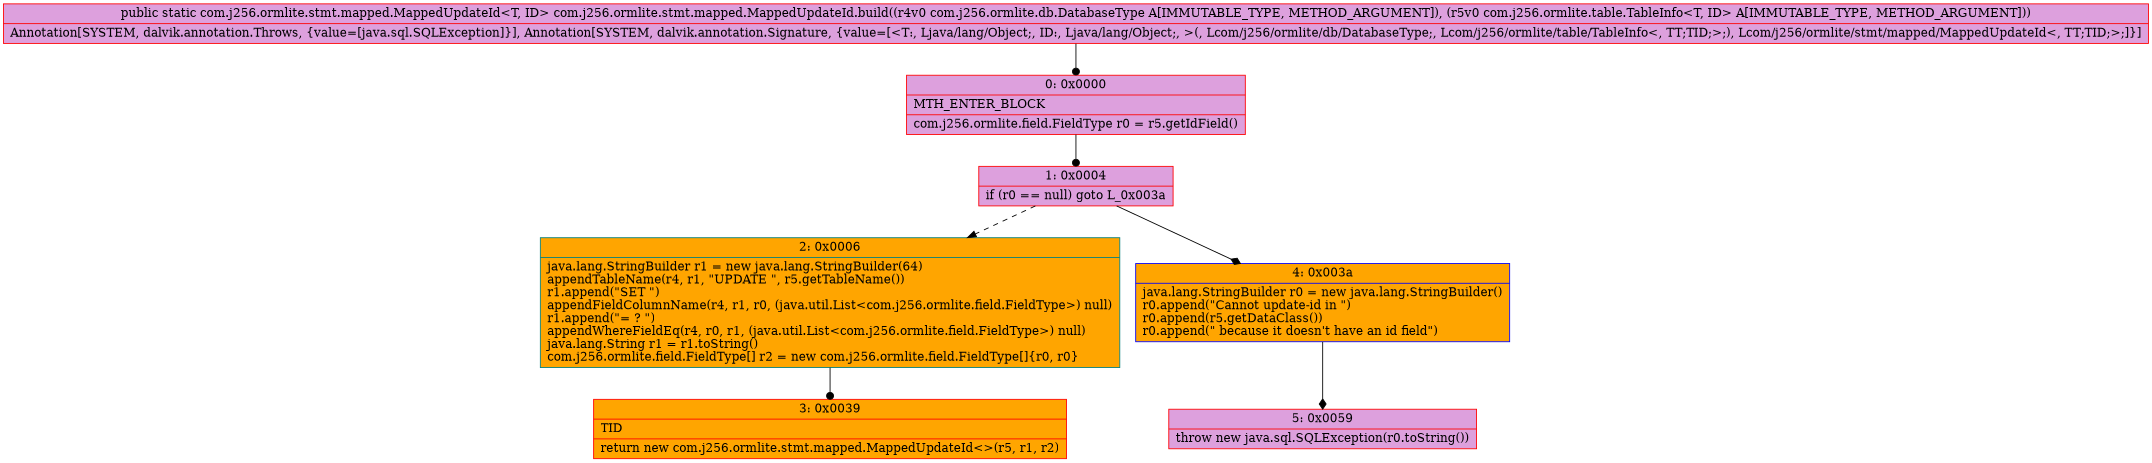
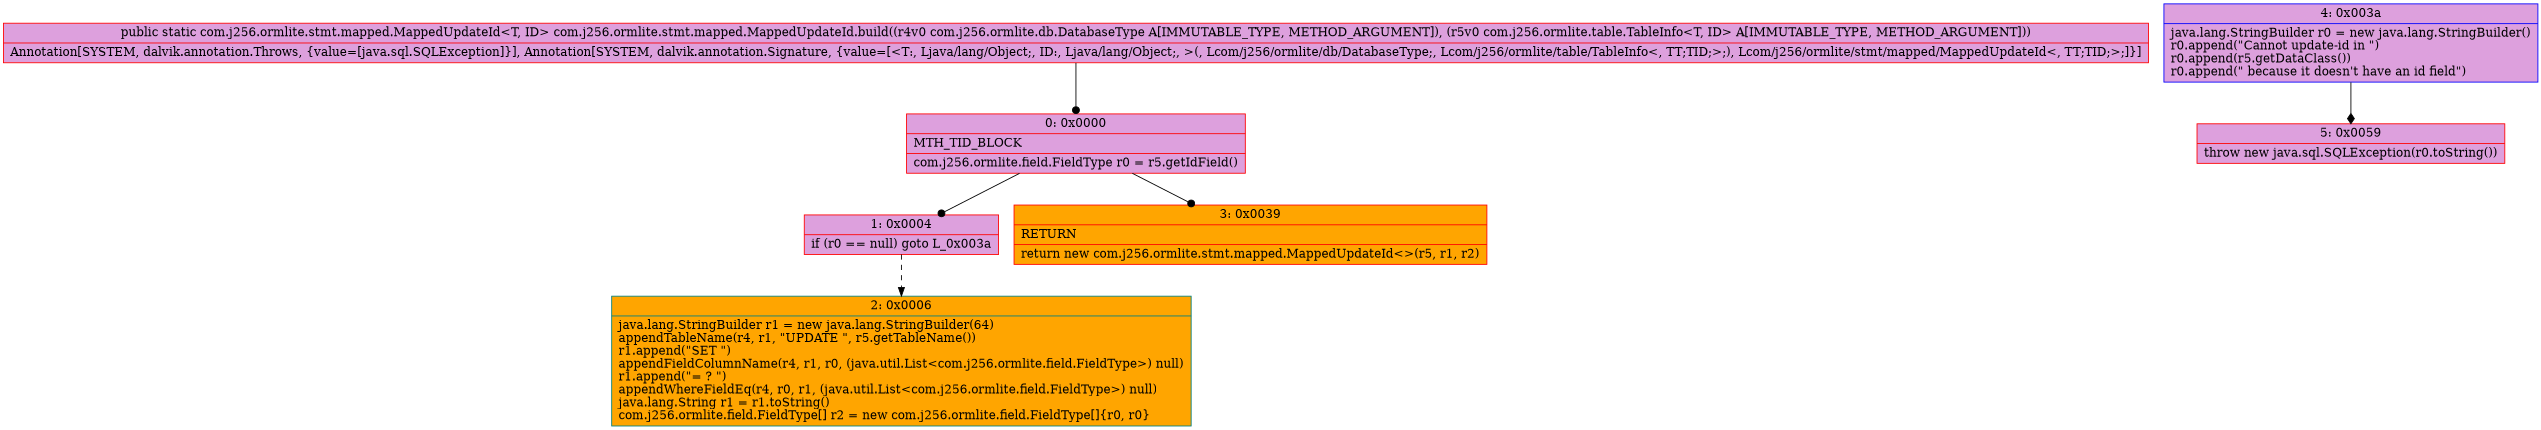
node "0: 0x0000": text "MTH_ENTER_BLOCK" -> "MTH_TID_BLOCK"
edge "1: 0x0004" -> "4: 0x003a": removed
node "4: 0x003a": fillcolor orange -> plum
edge "2: 0x0006" -> "3: 0x0039": now "0: 0x0000" -> "3: 0x0039"
node "3: 0x0039": text "TID" -> "RETURN"
